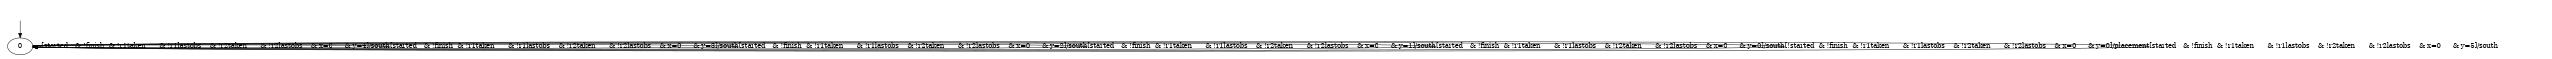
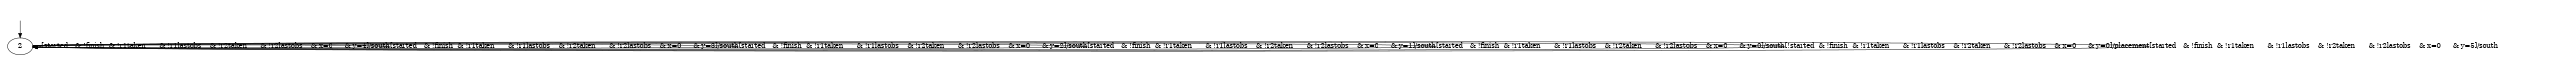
node "0": label "0" -> "2"
